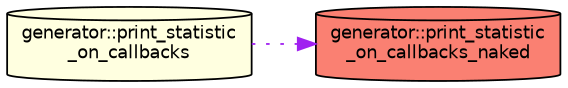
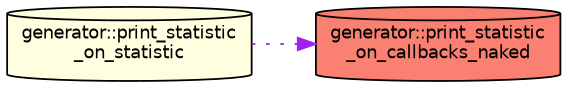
node "generator::print_statistic _on_callbacks": label "generator::print_statistic _on_callbacks" -> "generator::print_statistic _on_statistic"
